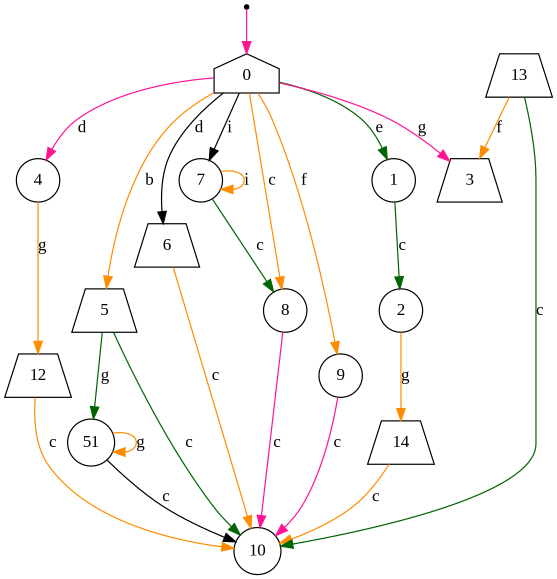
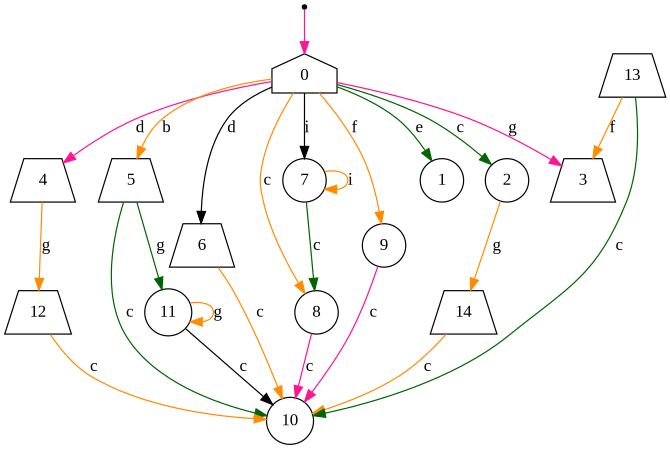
node "4": shape circle -> trapezium
edge "1" -> "2": now "0" -> "2"
node "51": label "51" -> "11"
